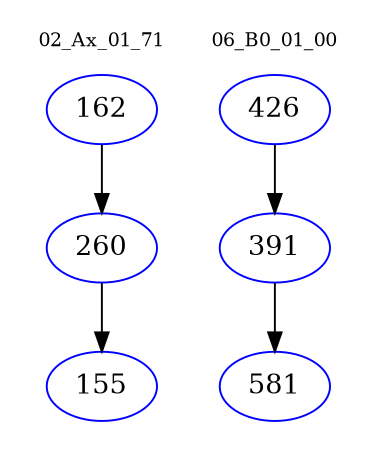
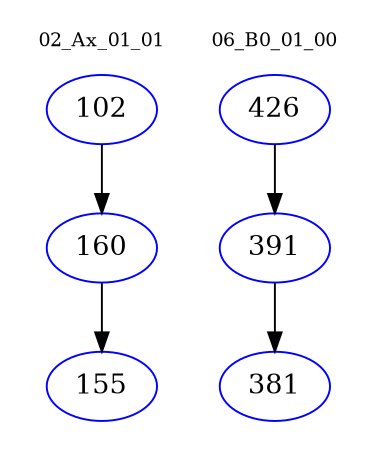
cluster "02_Ax_01_71": label "02_Ax_01_71" -> "02_Ax_01_01"
node "162": label "162" -> "102"
node "260": label "260" -> "160"
node "581": label "581" -> "381"
